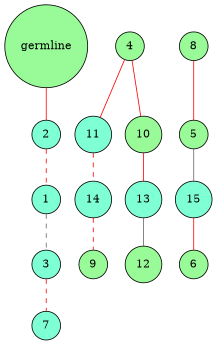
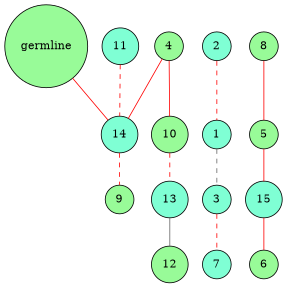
edge "4" -- "11": now "4" -- "14"
edge "germline" -- "2": now "germline" -- "14"
edge "5" -- "15": color gray40 -> red
edge "10" -- "13": style solid -> dashed
